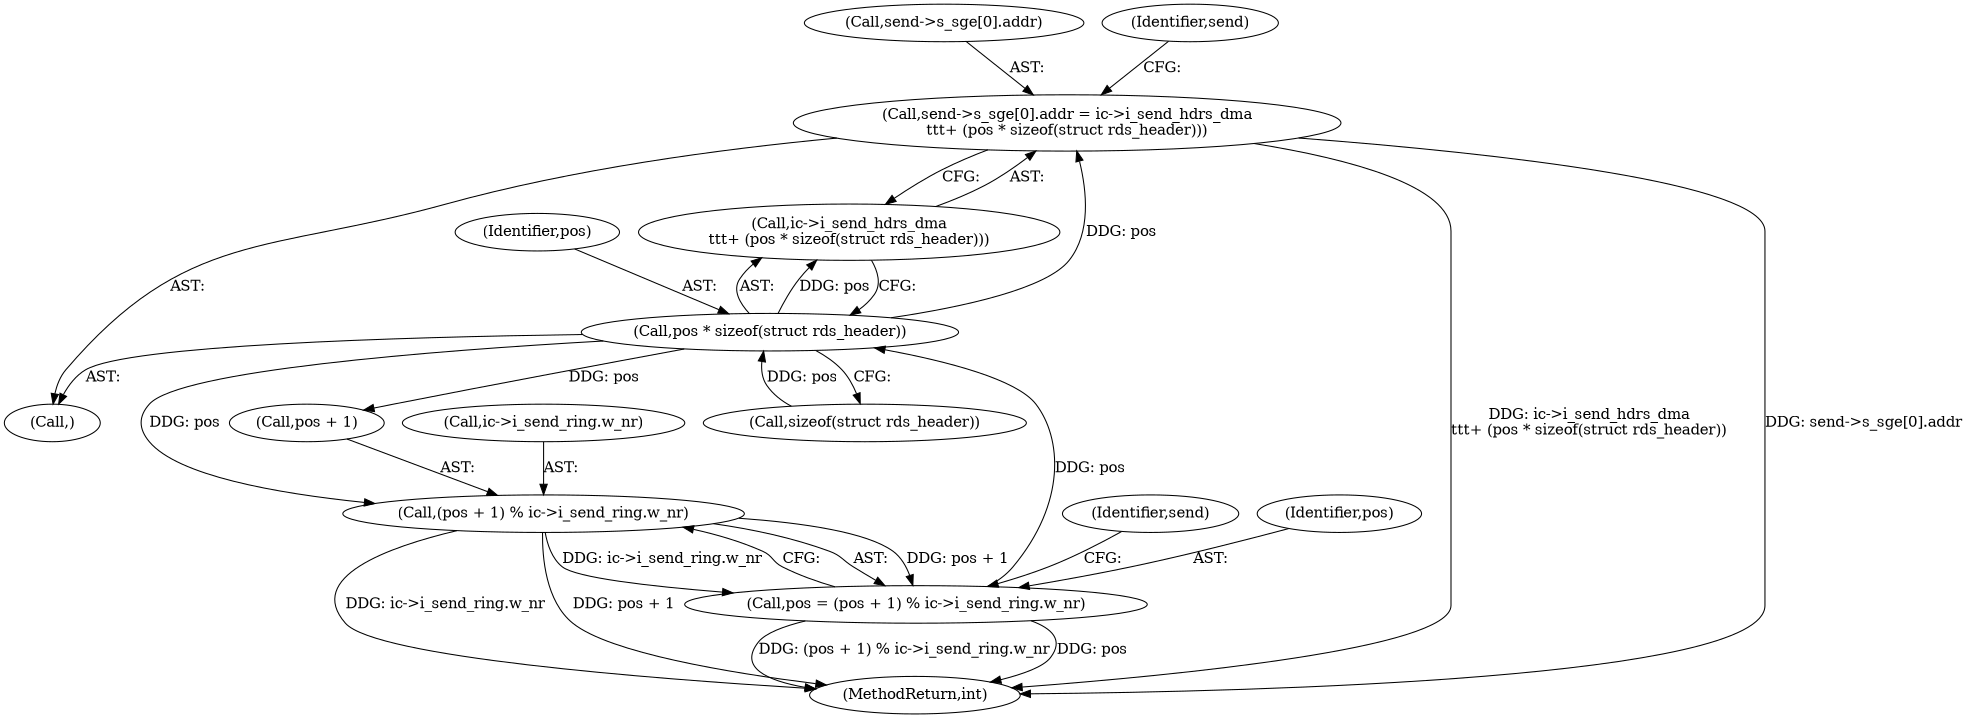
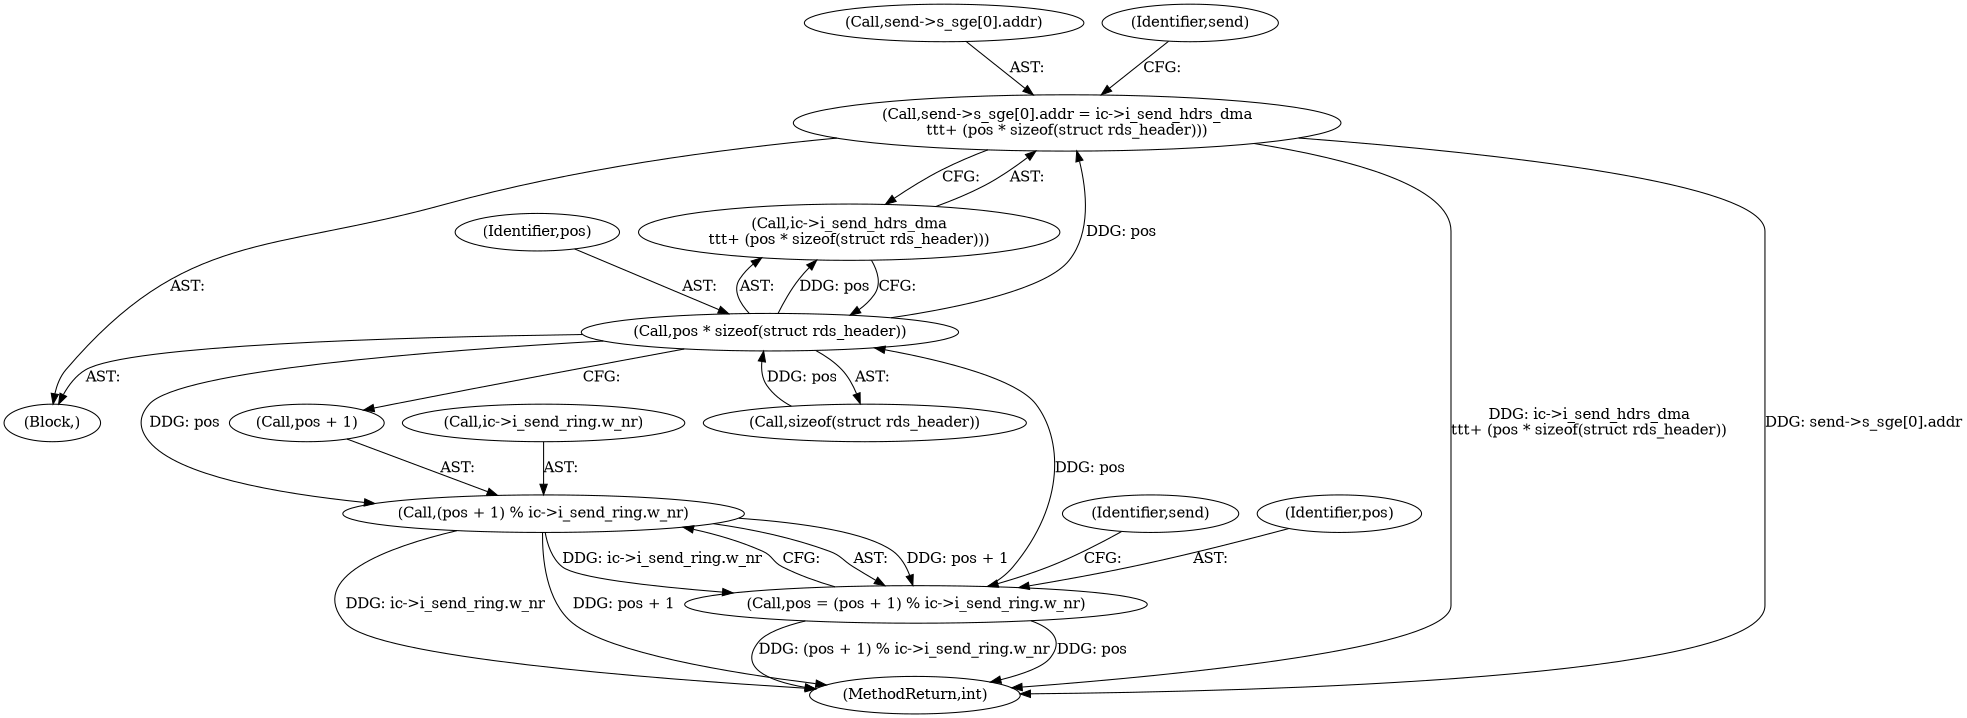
edge "(Call,pos * sizeof(struct rds_header))" -> "(Call,pos + 1)": label "DDG: pos" -> "CFG: "
edge "(Call,pos * sizeof(struct rds_header))" -> "(Call,sizeof(struct rds_header))": label "CFG: " -> "AST: "
node "(Call,)": label "(Call,)" -> "(Block,)"
